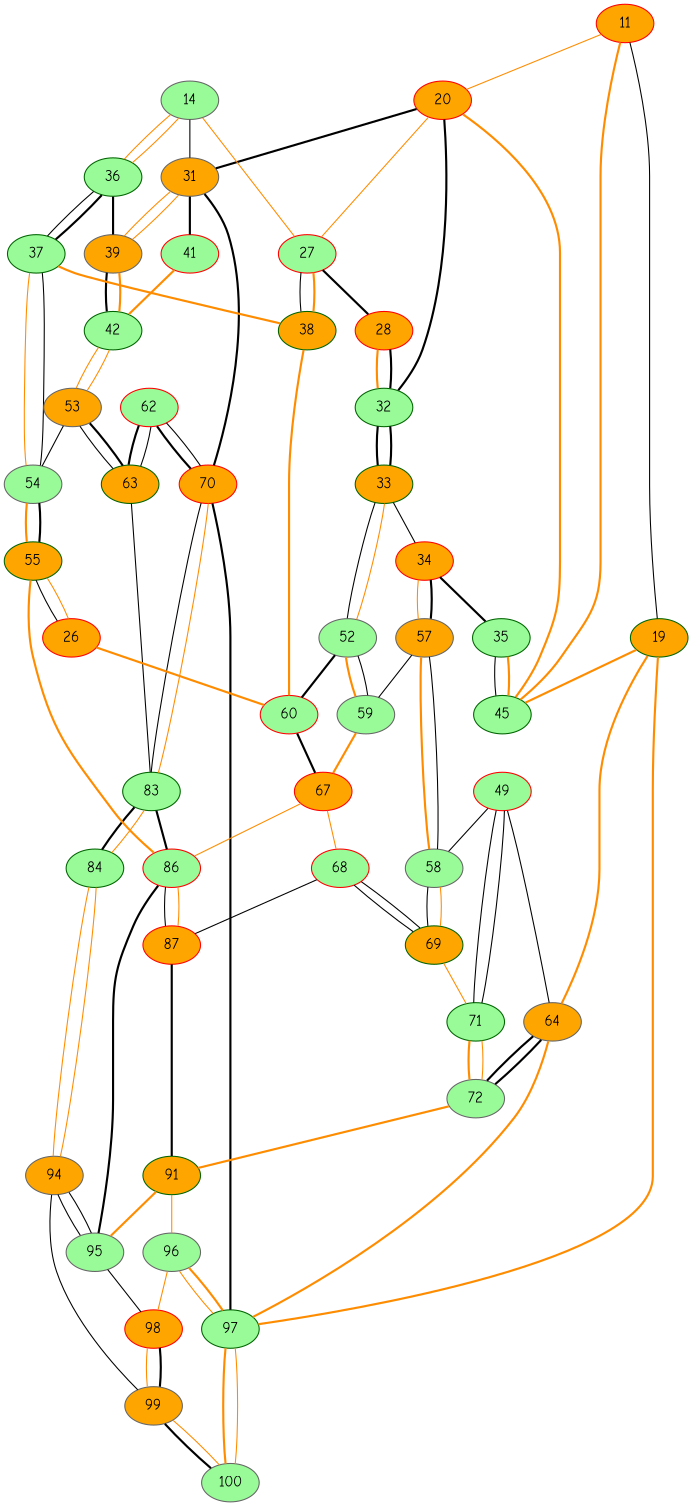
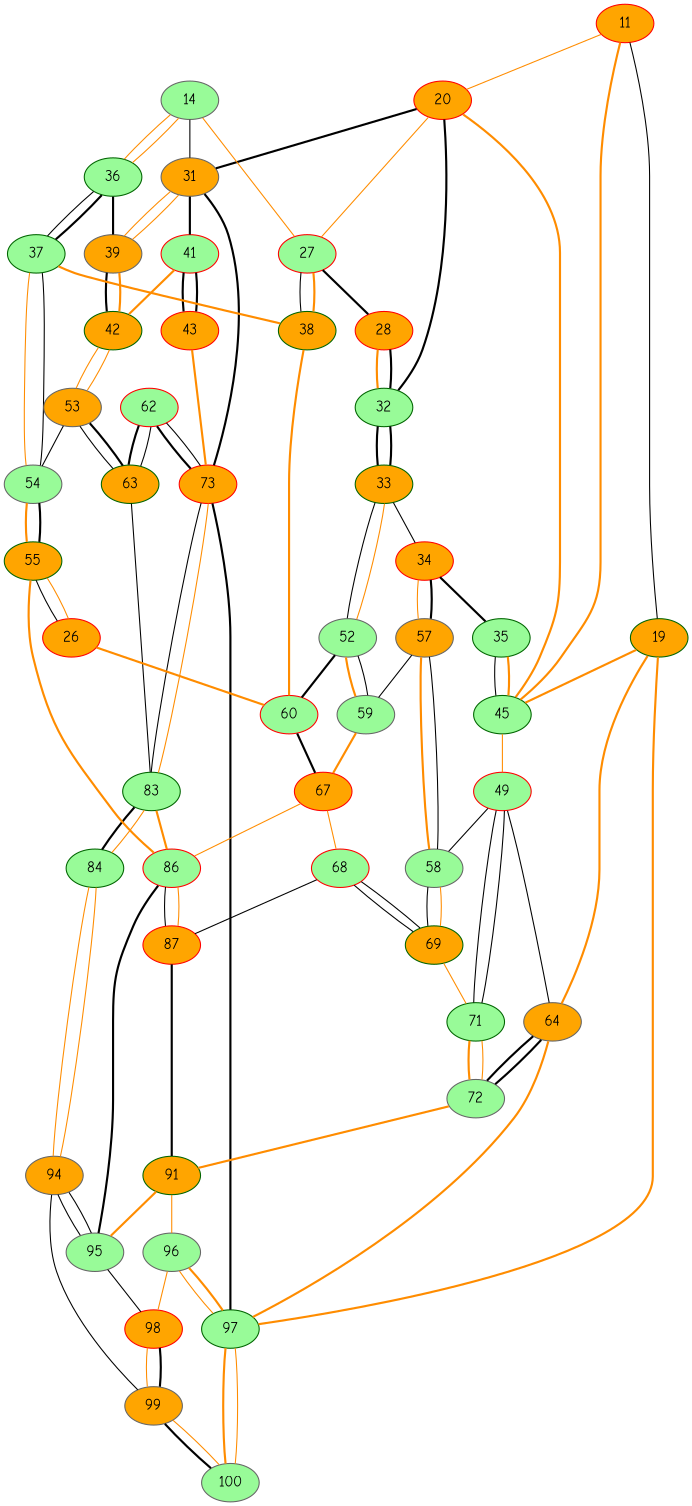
node "42": fillcolor palegreen -> orange
node "43": added
node "70": label "70" -> "73"
edge "45" -- "49": added
edge "83" -- "86": color black -> darkorange
